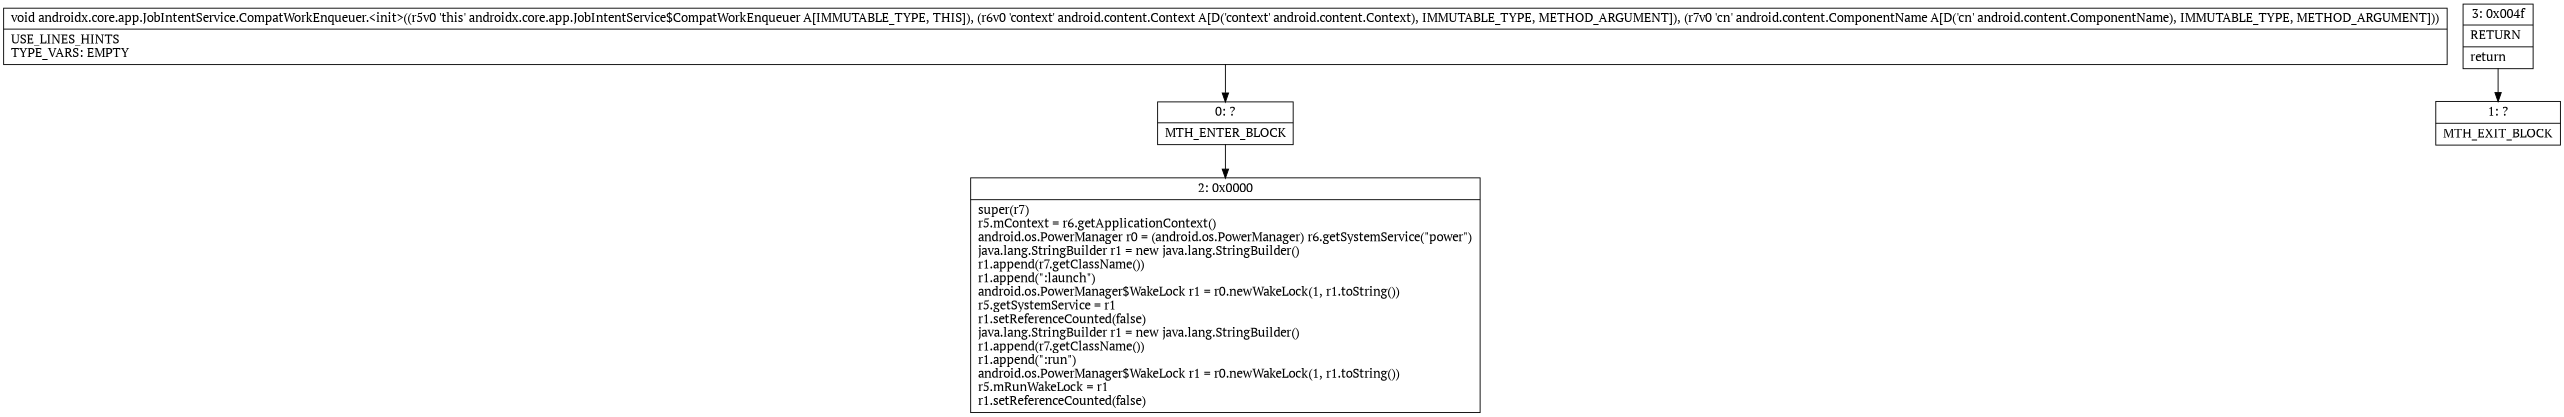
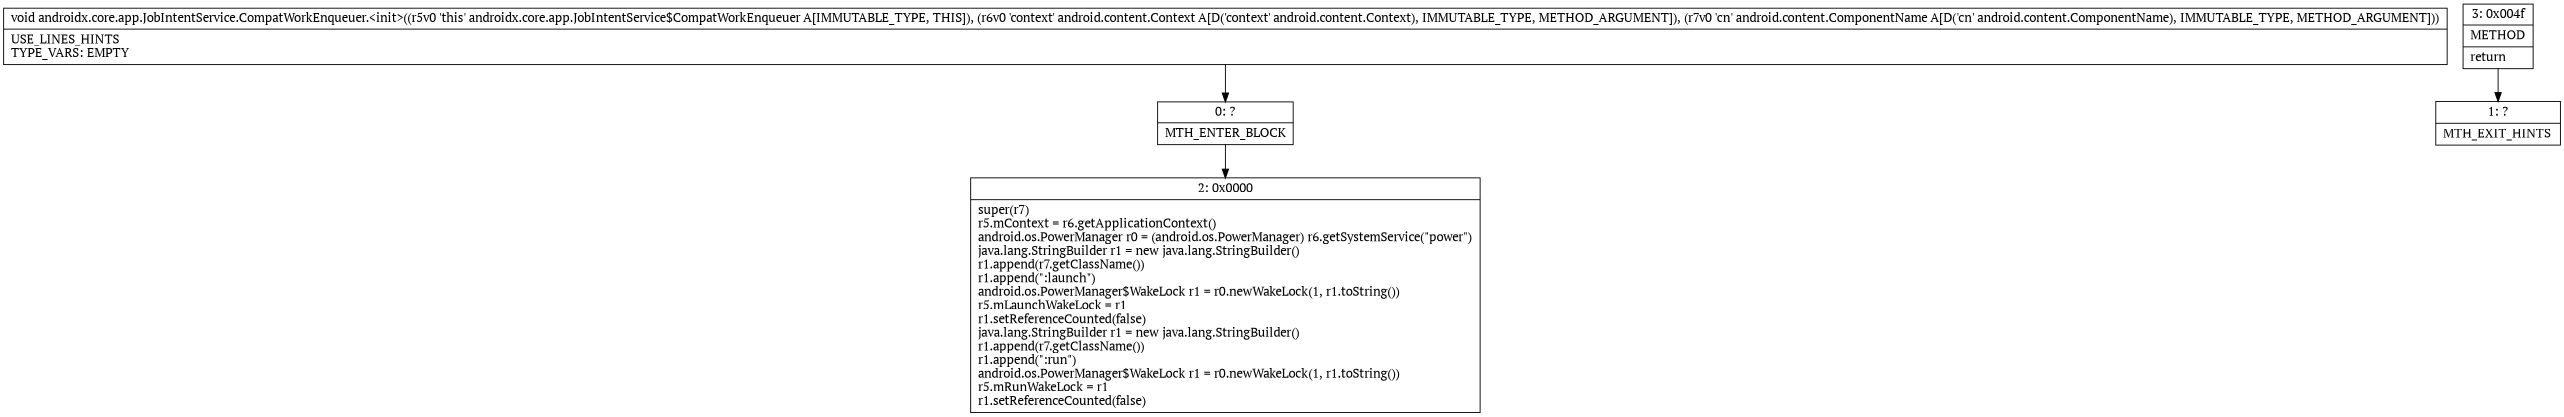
node "3: 0x004f": text "RETURN" -> "METHOD"
node "1: ?": text "MTH_EXIT_BLOCK" -> "MTH_EXIT_HINTS"
node "2: 0x0000": text "r5.getSystemService = r1" -> "r5.mLaunchWakeLock = r1"
